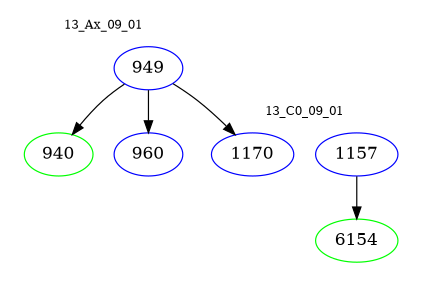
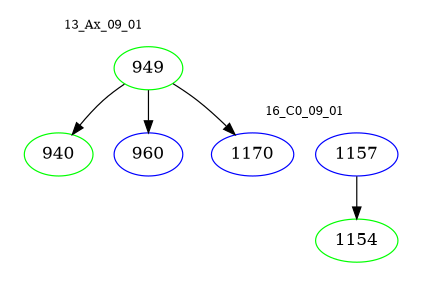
node "949": color blue -> green
cluster "13_C0_09_01": label "13_C0_09_01" -> "16_C0_09_01"
node "6154": label "6154" -> "1154"
